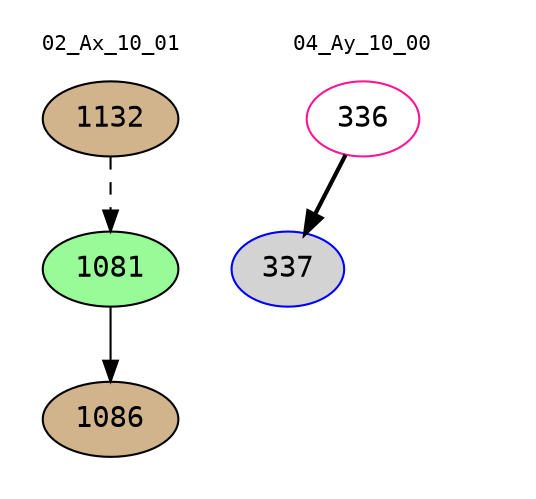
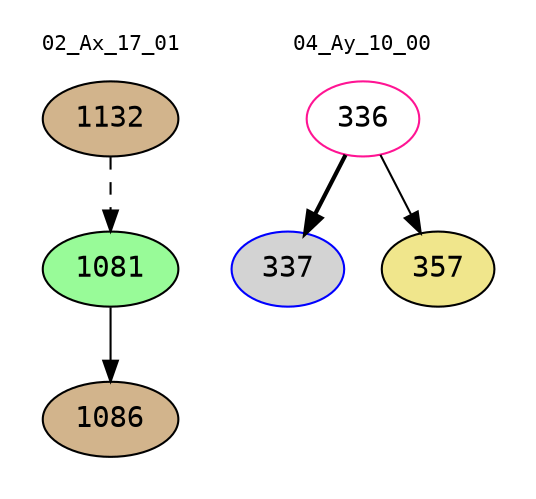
cluster "02_Ax_10_01": label "02_Ax_10_01" -> "02_Ax_17_01"
node "357": added
